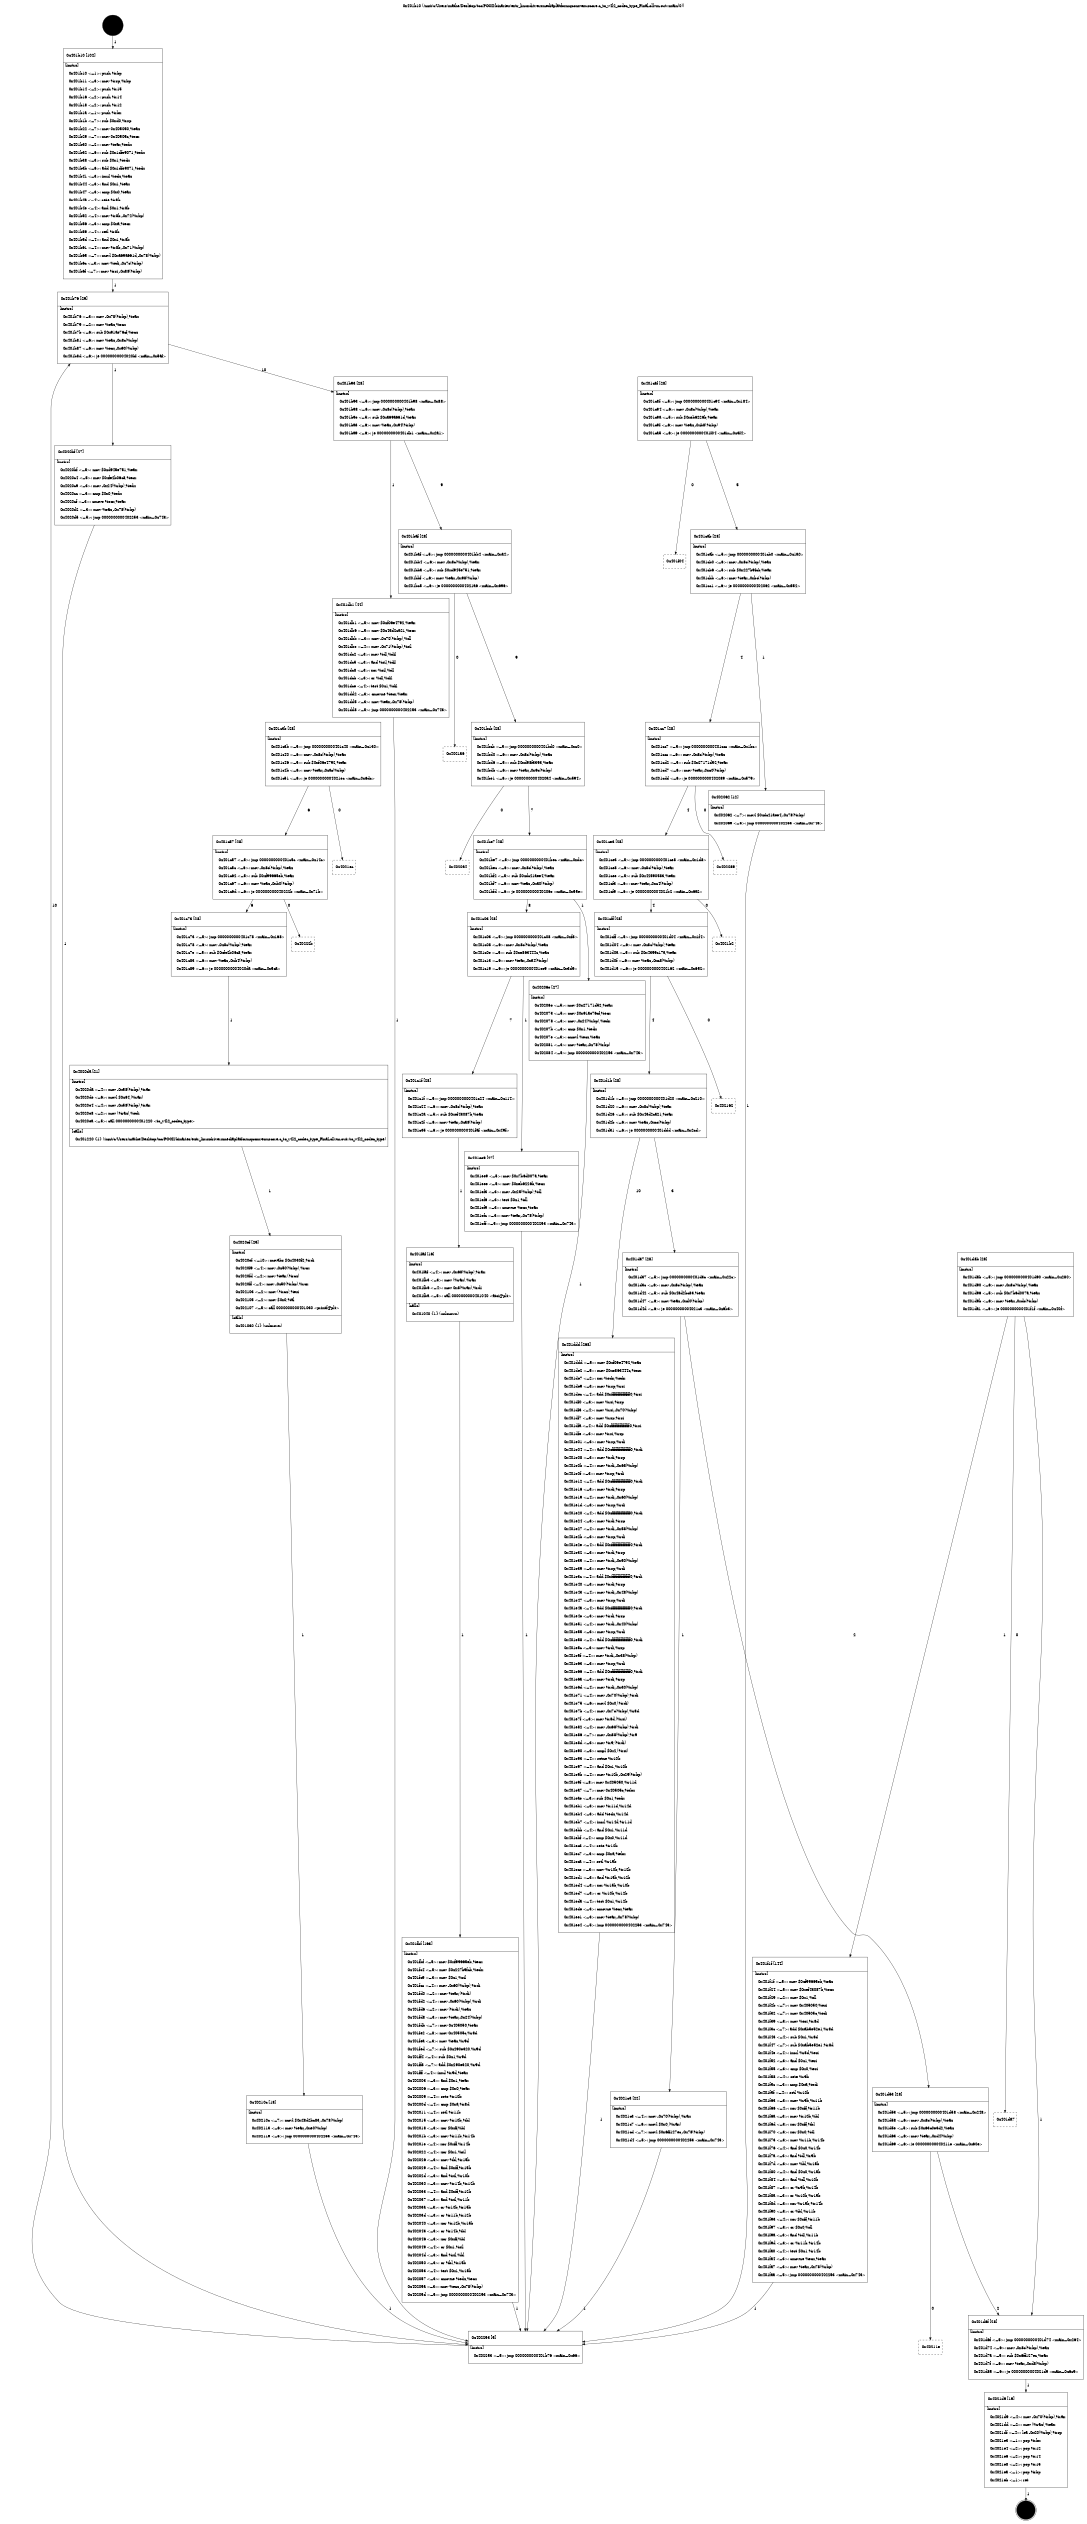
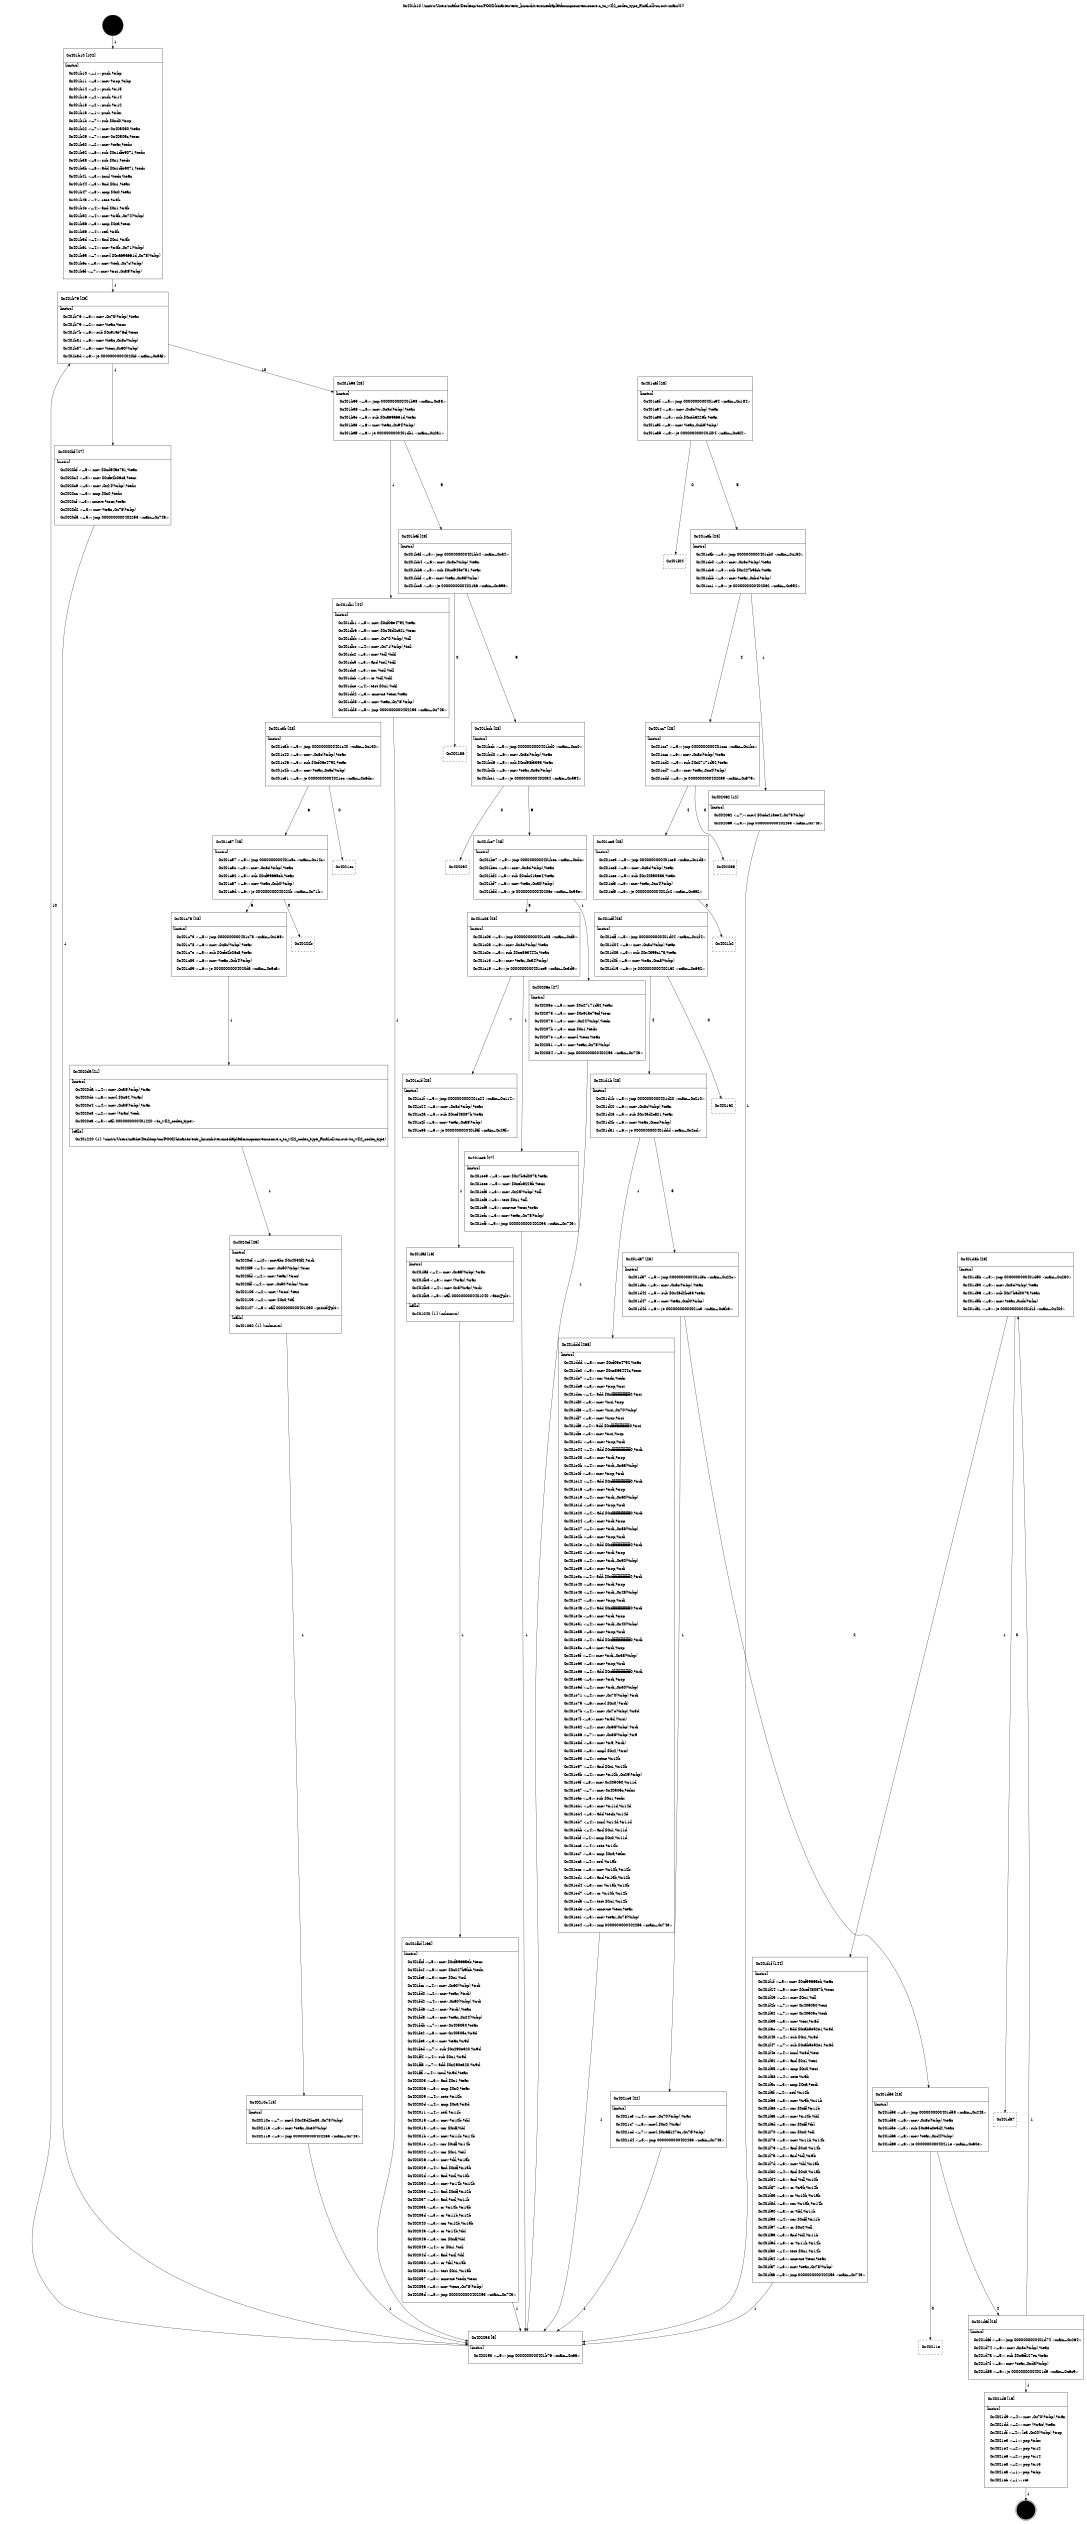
edge "0x401bcb [28]" -> "0x401be7 [28]": label " 7" -> " 9"
edge "0x401ce3 [28]" -> "0x401cff [28]": removed, label "4"
edge "0x401d1b [28]" -> "0x401ddd [268]": label " 10" -> " 1"
edge "0x401d8b [28]" -> "0x401d6f [28]": reversed
